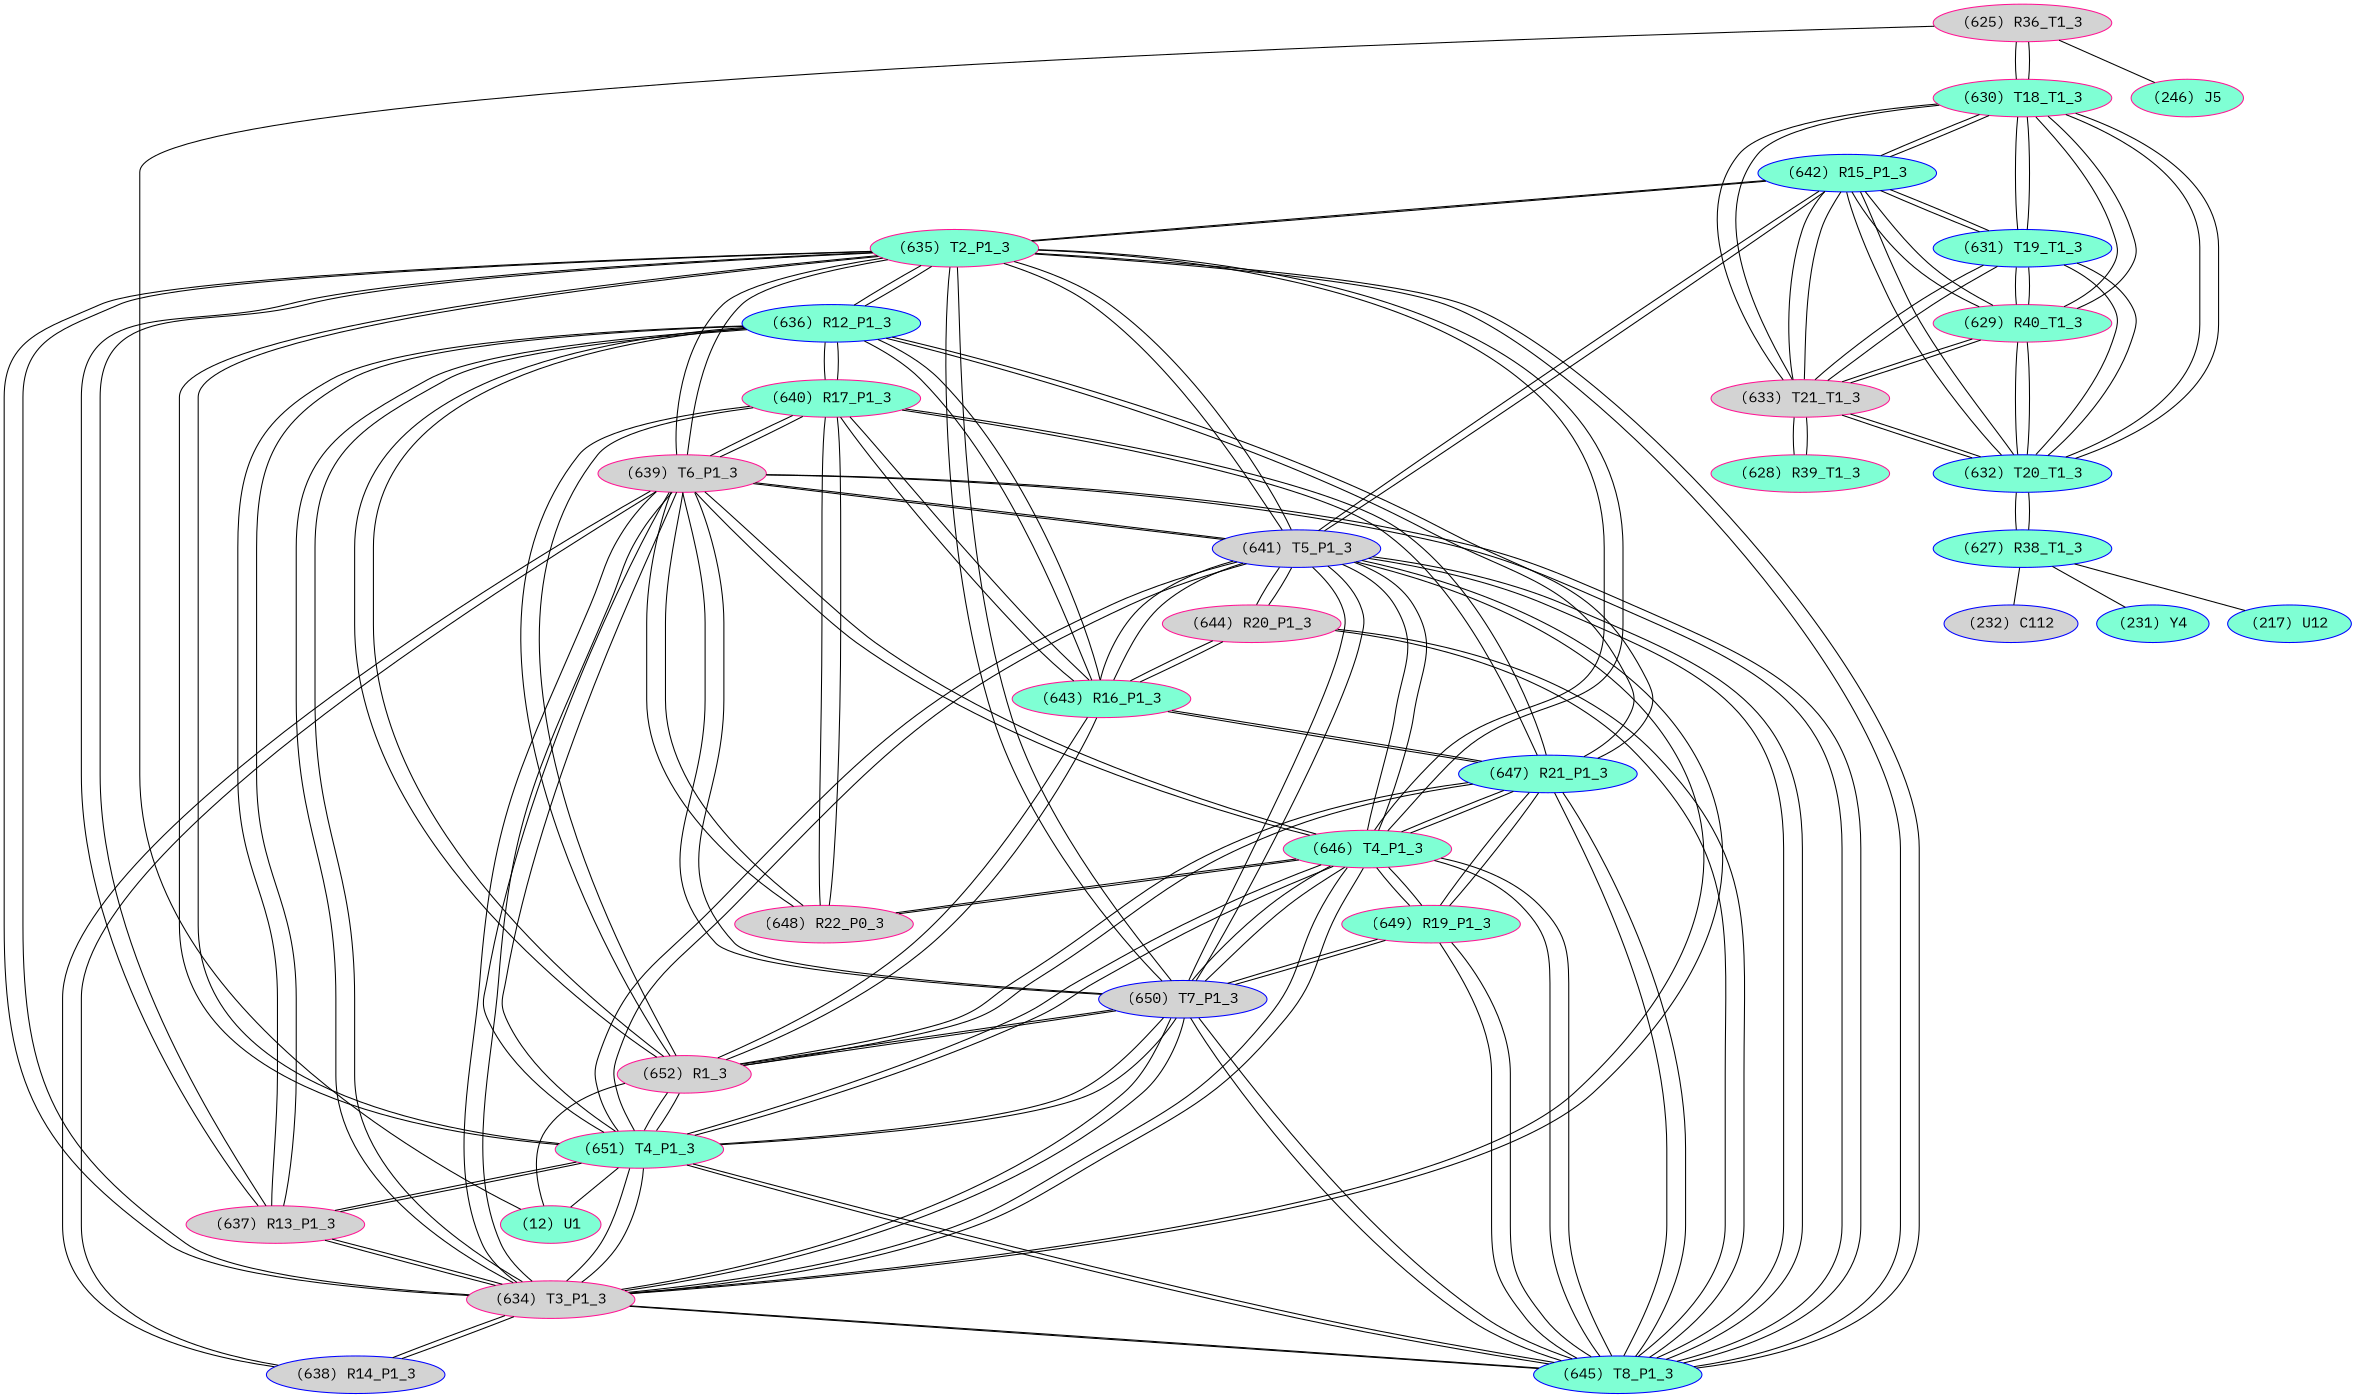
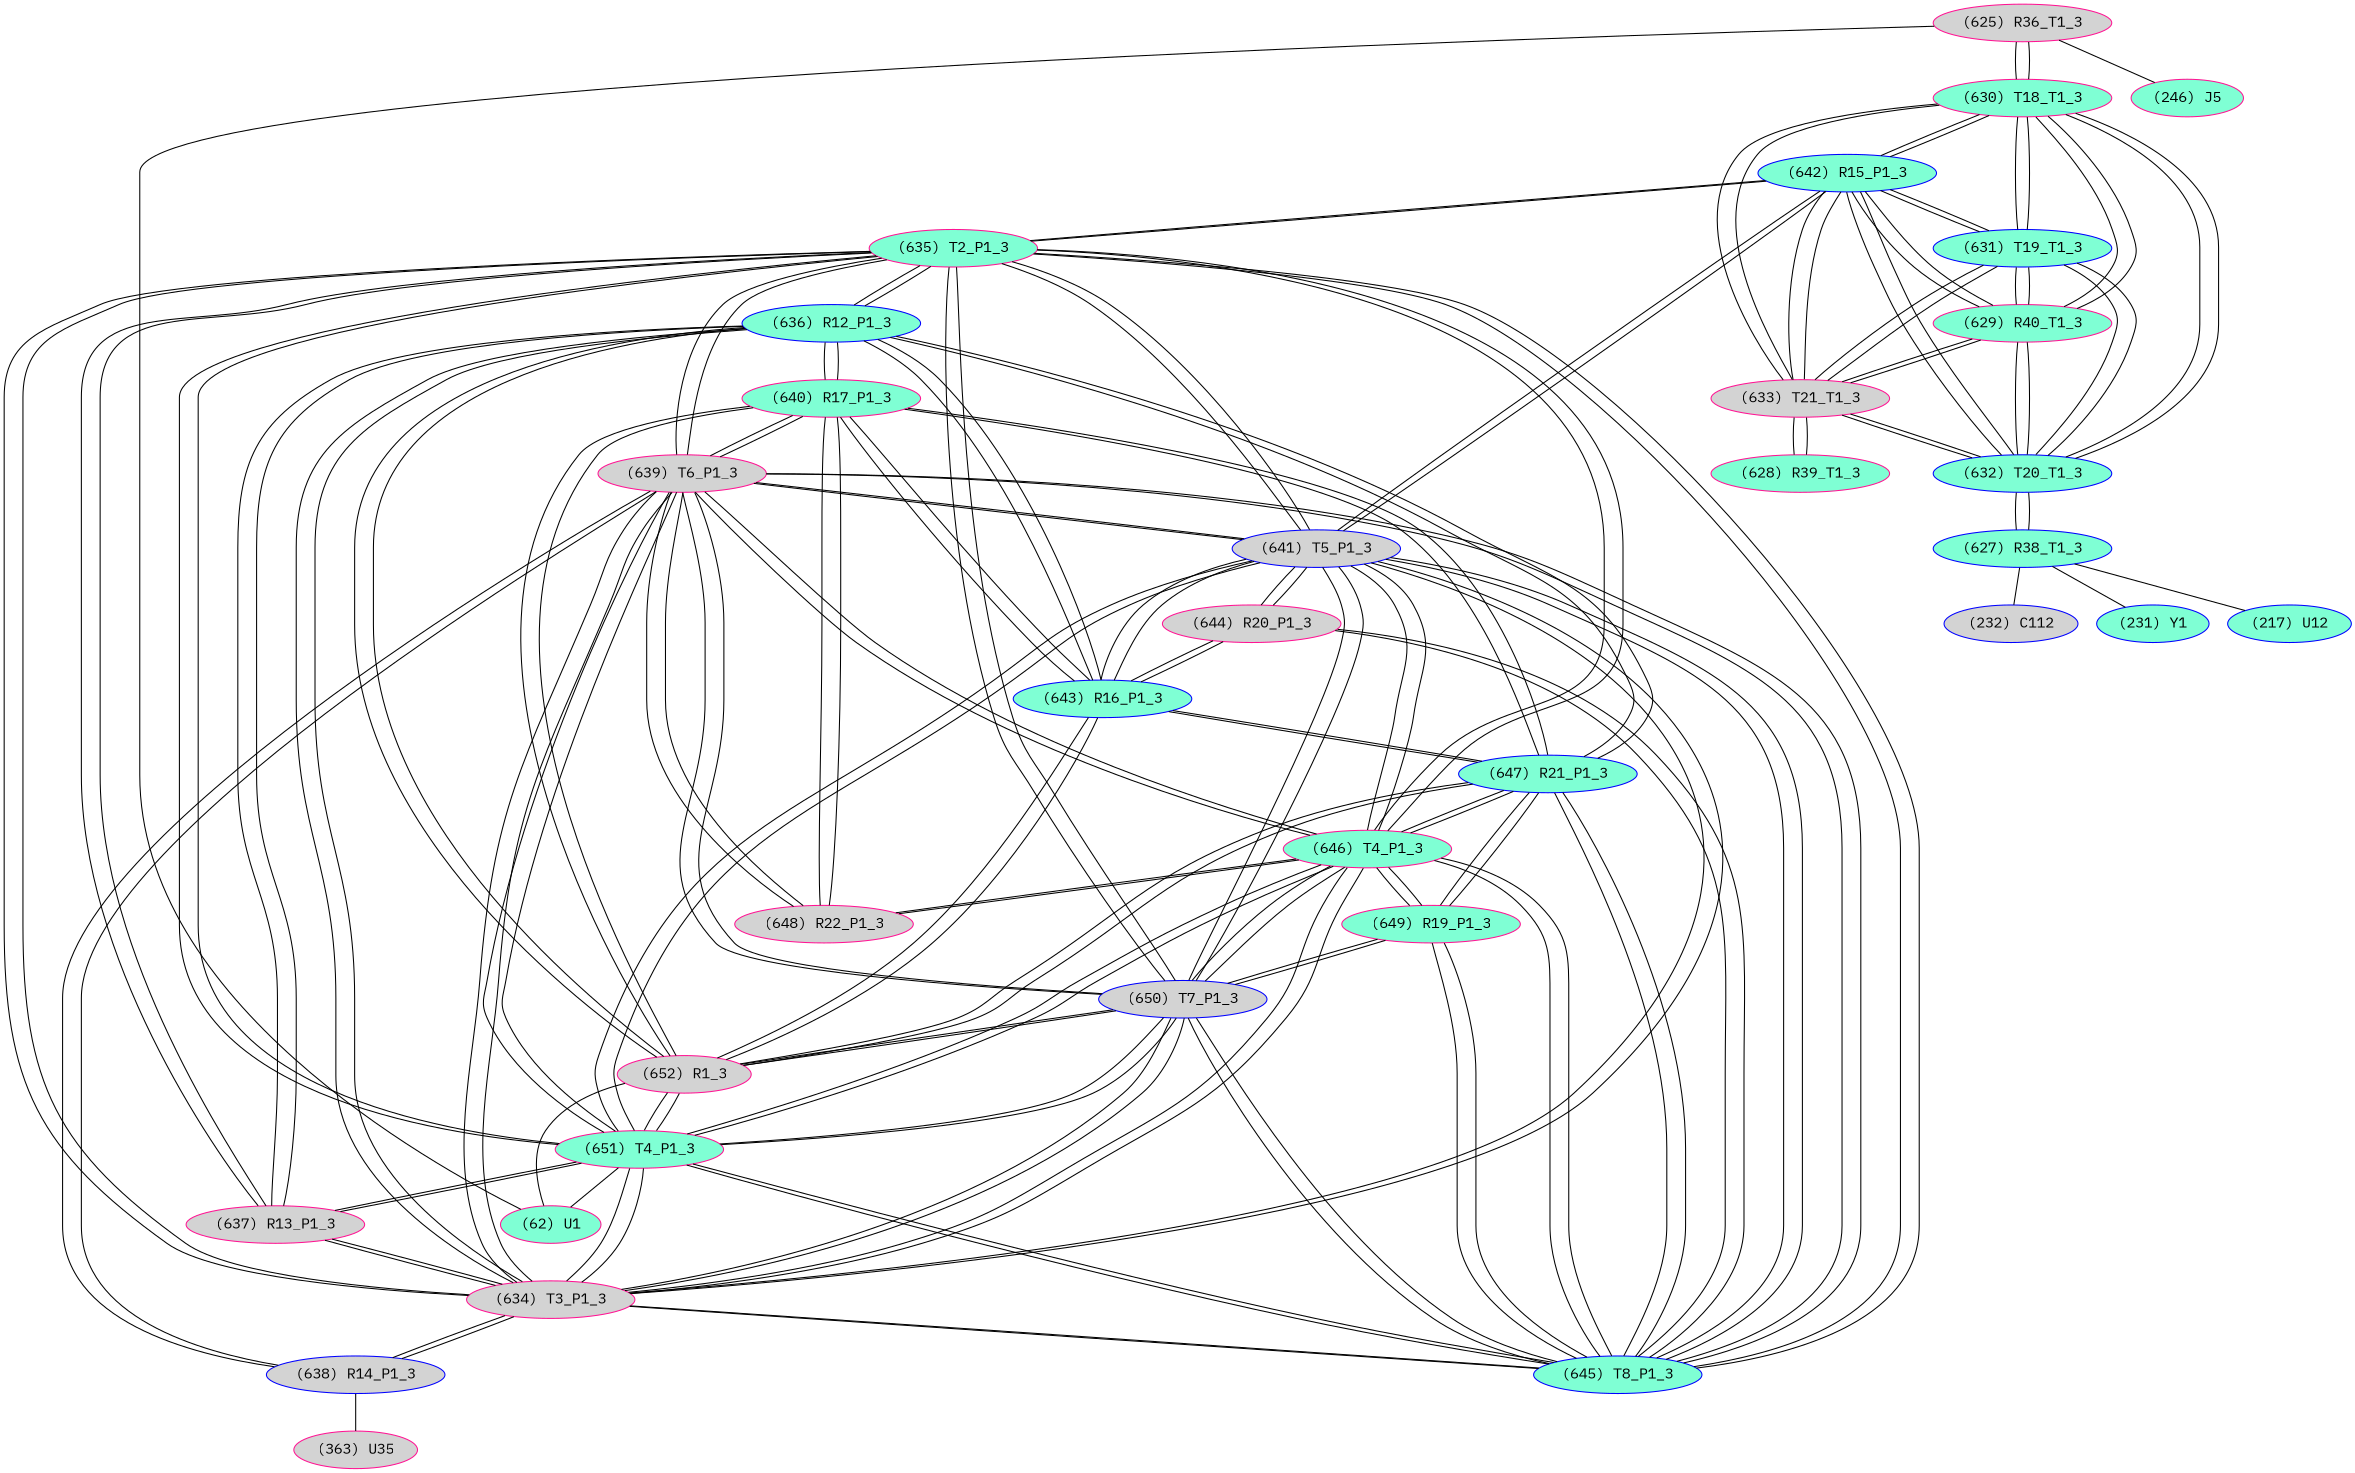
node "(231) Y4": label "(231) Y4" -> "(231) Y1"
node "(643) R16_P1_3": color deeppink -> blue
node "(648) R22_P0_3": label "(648) R22_P0_3" -> "(648) R22_P1_3"
node "(12) U1": label "(12) U1" -> "(62) U1"
node "(363) U35": added
